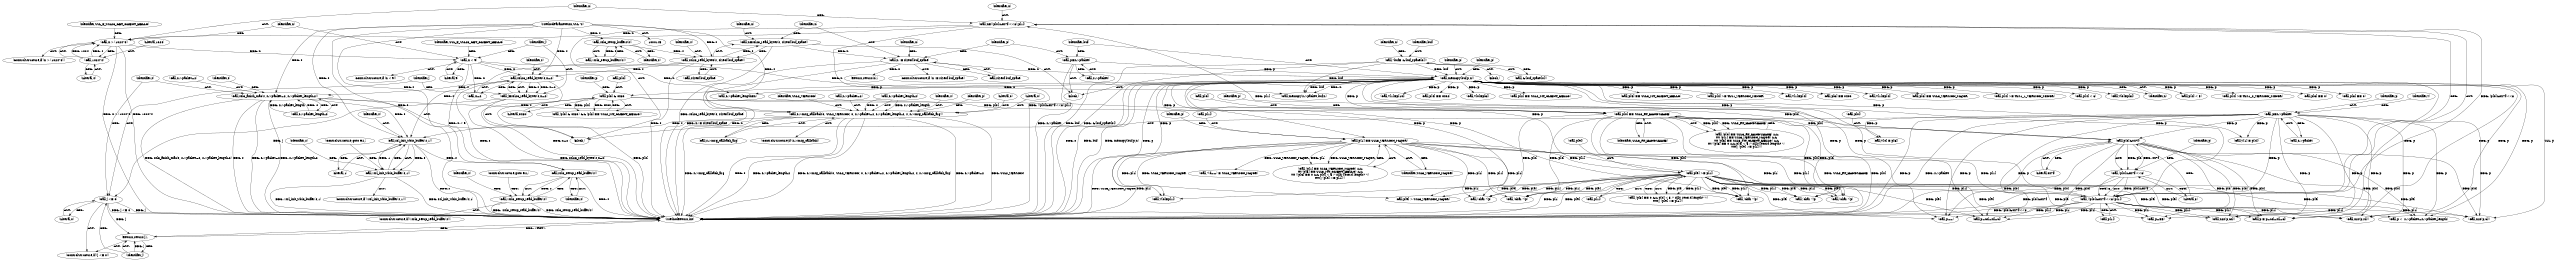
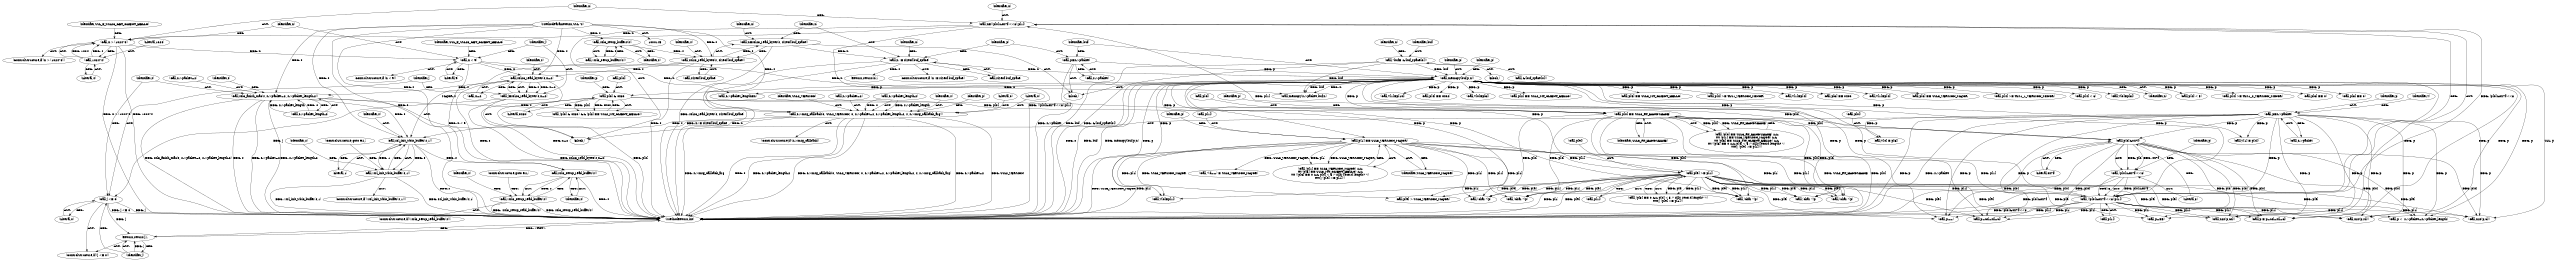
edge "(Call,*buf= &(buf_space[0]))" -> "(Call,&(buf_space[0]))": removed, label "CFG:"
edge "(Call,n != sizeof buf_space)" -> "(Return,return(n);)": label "DDG: n" -> "DDG: s"
edge "(Call,n < 9)" -> "(Call,n+2)": removed, label "DDG: n"
edge "(Call,ssl23_read_bytes(s, sizeof buf_space))" -> "(Call,ssl_init_wbio_buffer(s,1))": label "DDG: s" -> "MAJOR: s"
node "(Call,s->msg_callback_arg)": removed
edge "(Call,(p[0]&0x7f)<<8)" -> "(Literal,8)": removed, label "CFG:"
